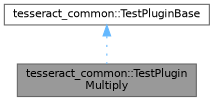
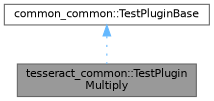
node "tesseract_common::TestPluginBase": label "tesseract_common::TestPluginBase" -> "common_common::TestPluginBase"
